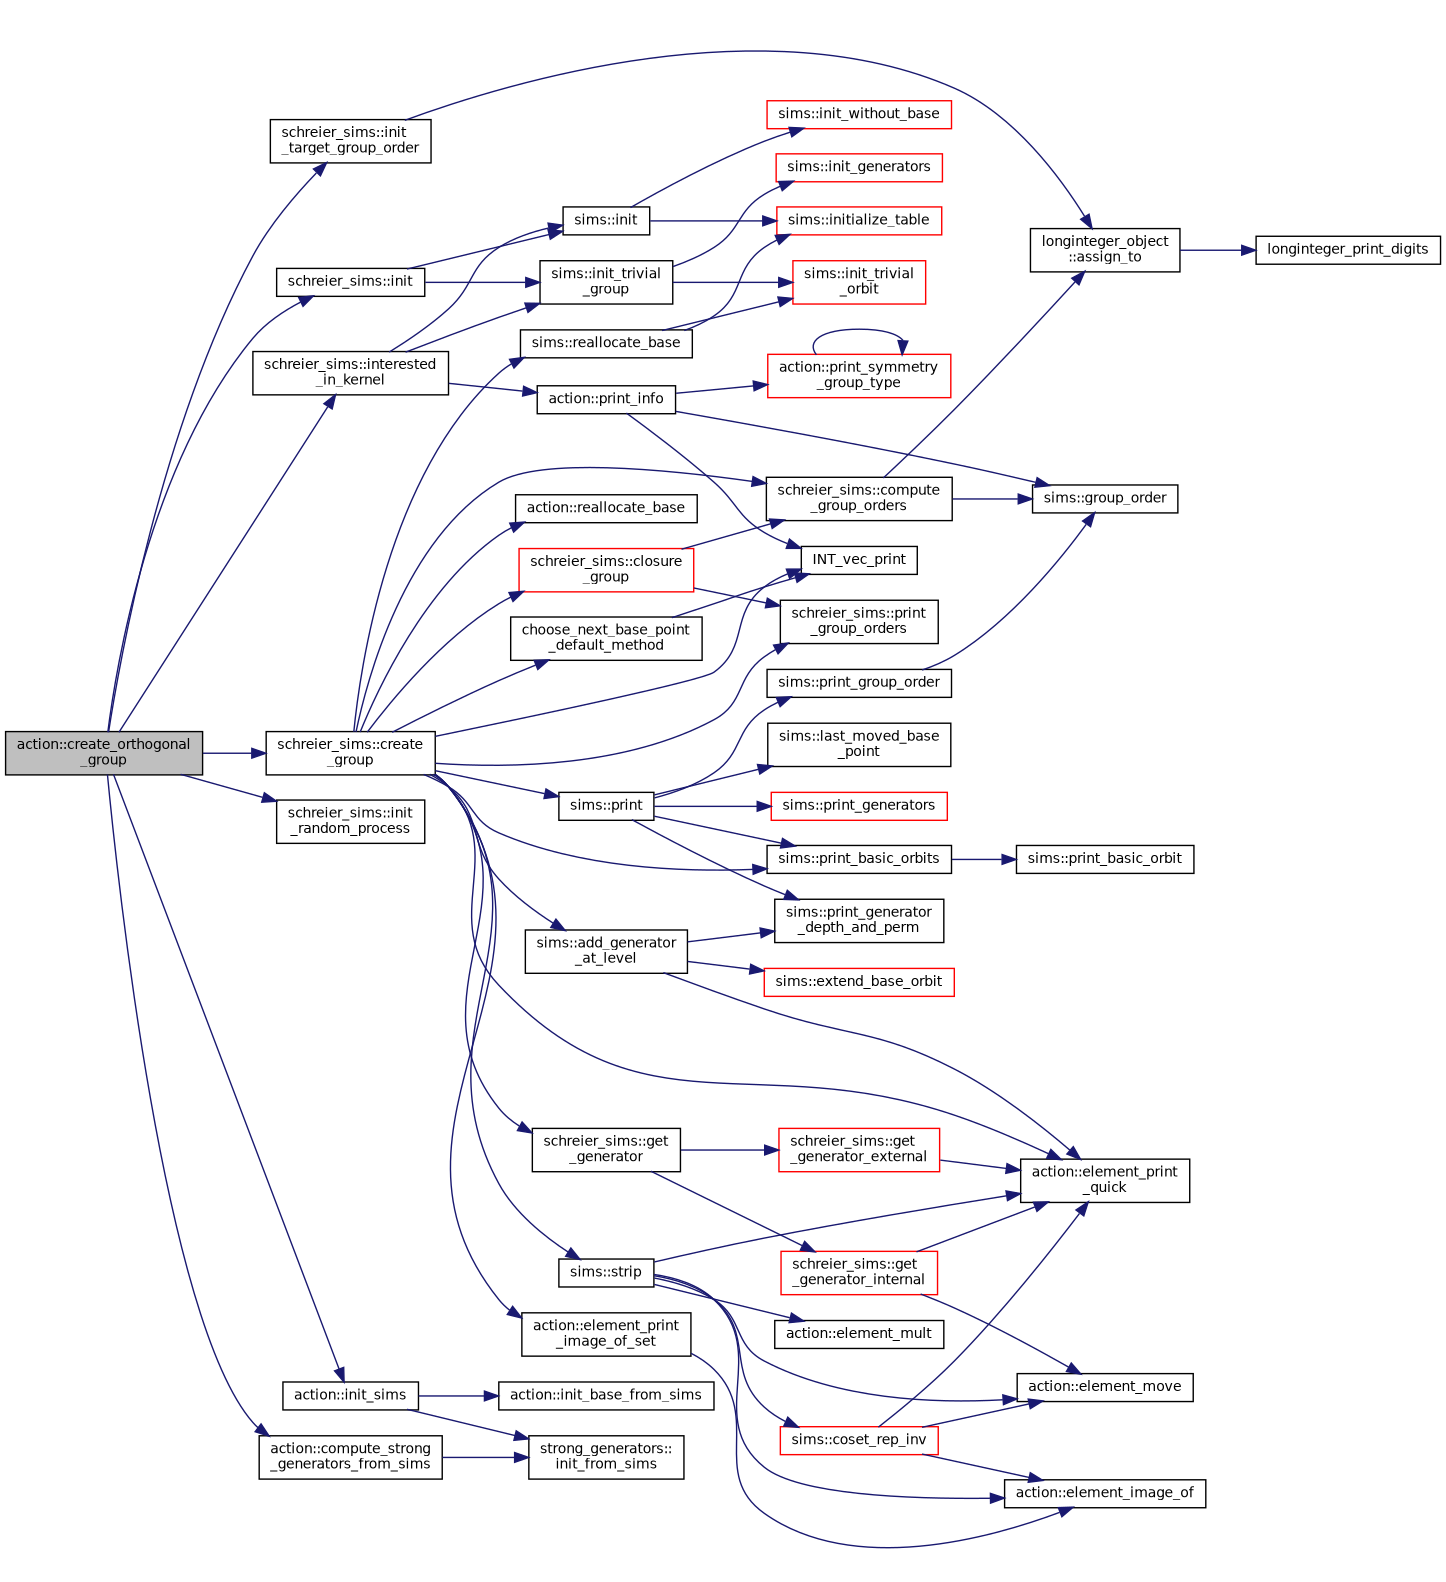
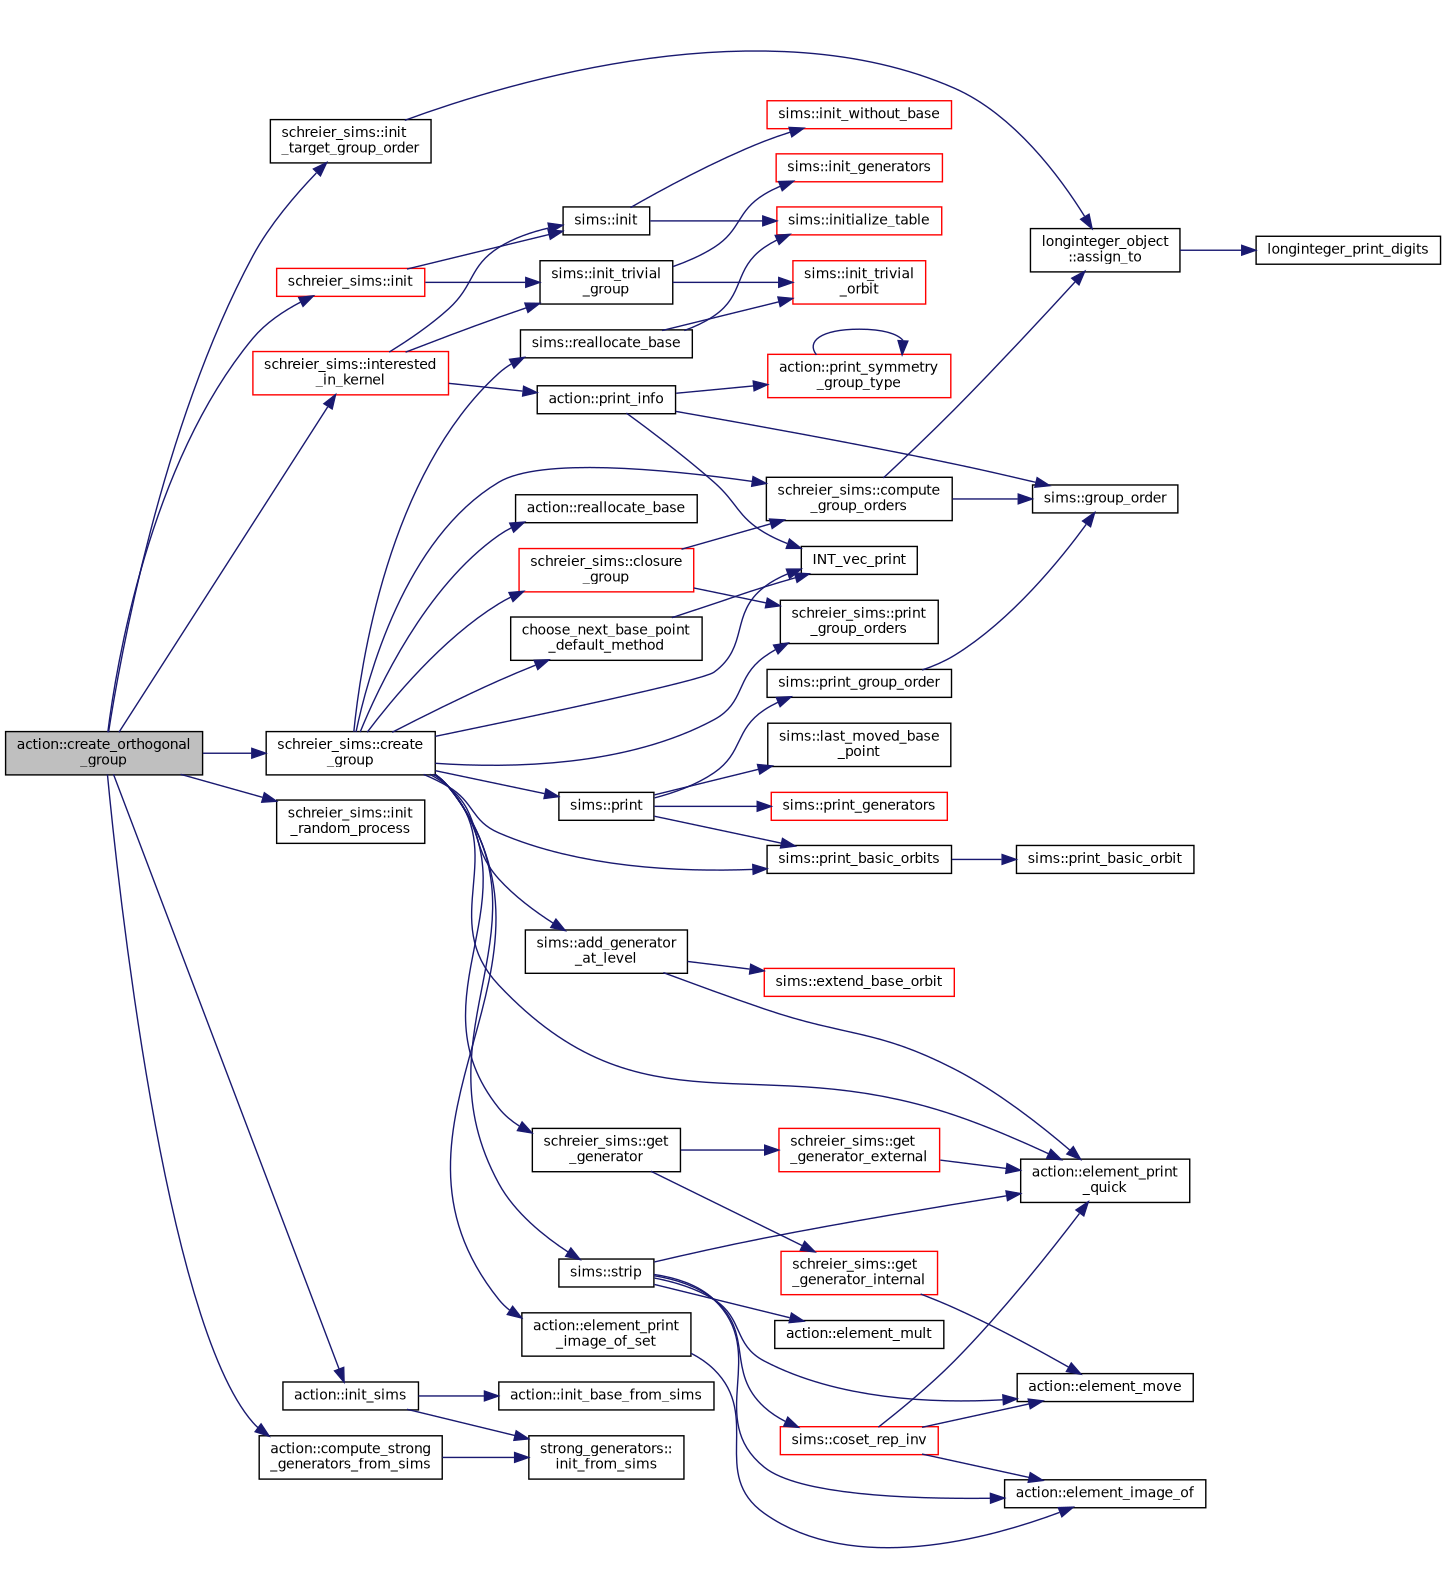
node "schreier_sims::init": color black -> red
node "schreier_sims::interested _in_kernel": color black -> red
node "sims::print_generator _depth_and_perm": removed
edge "schreier_sims::get _generator_internal" -> "action::element_print _quick": removed
